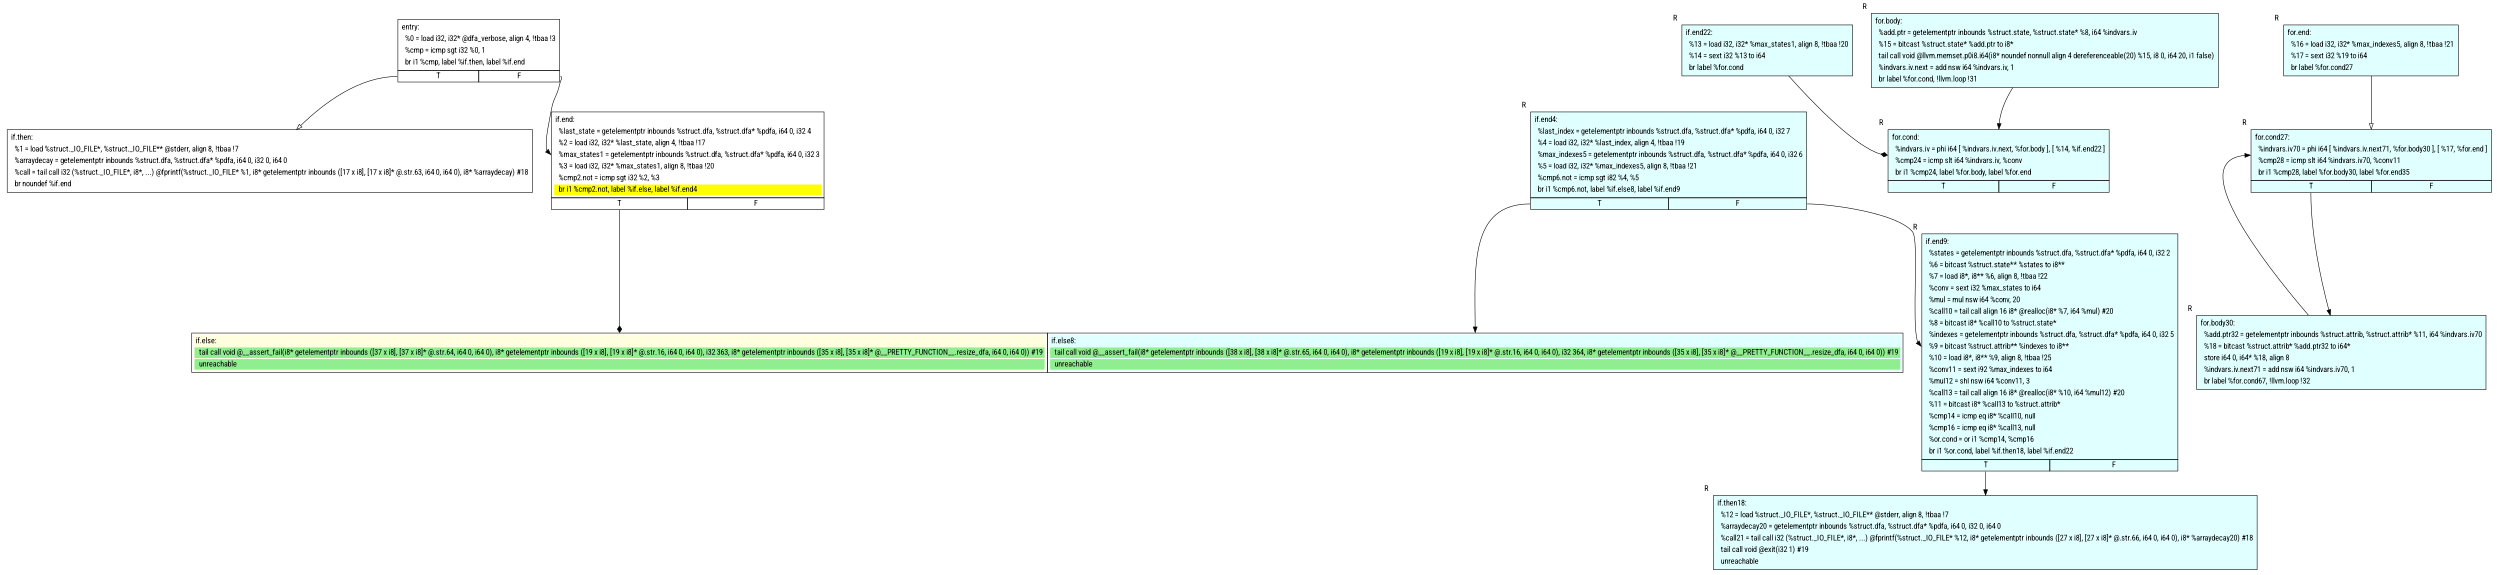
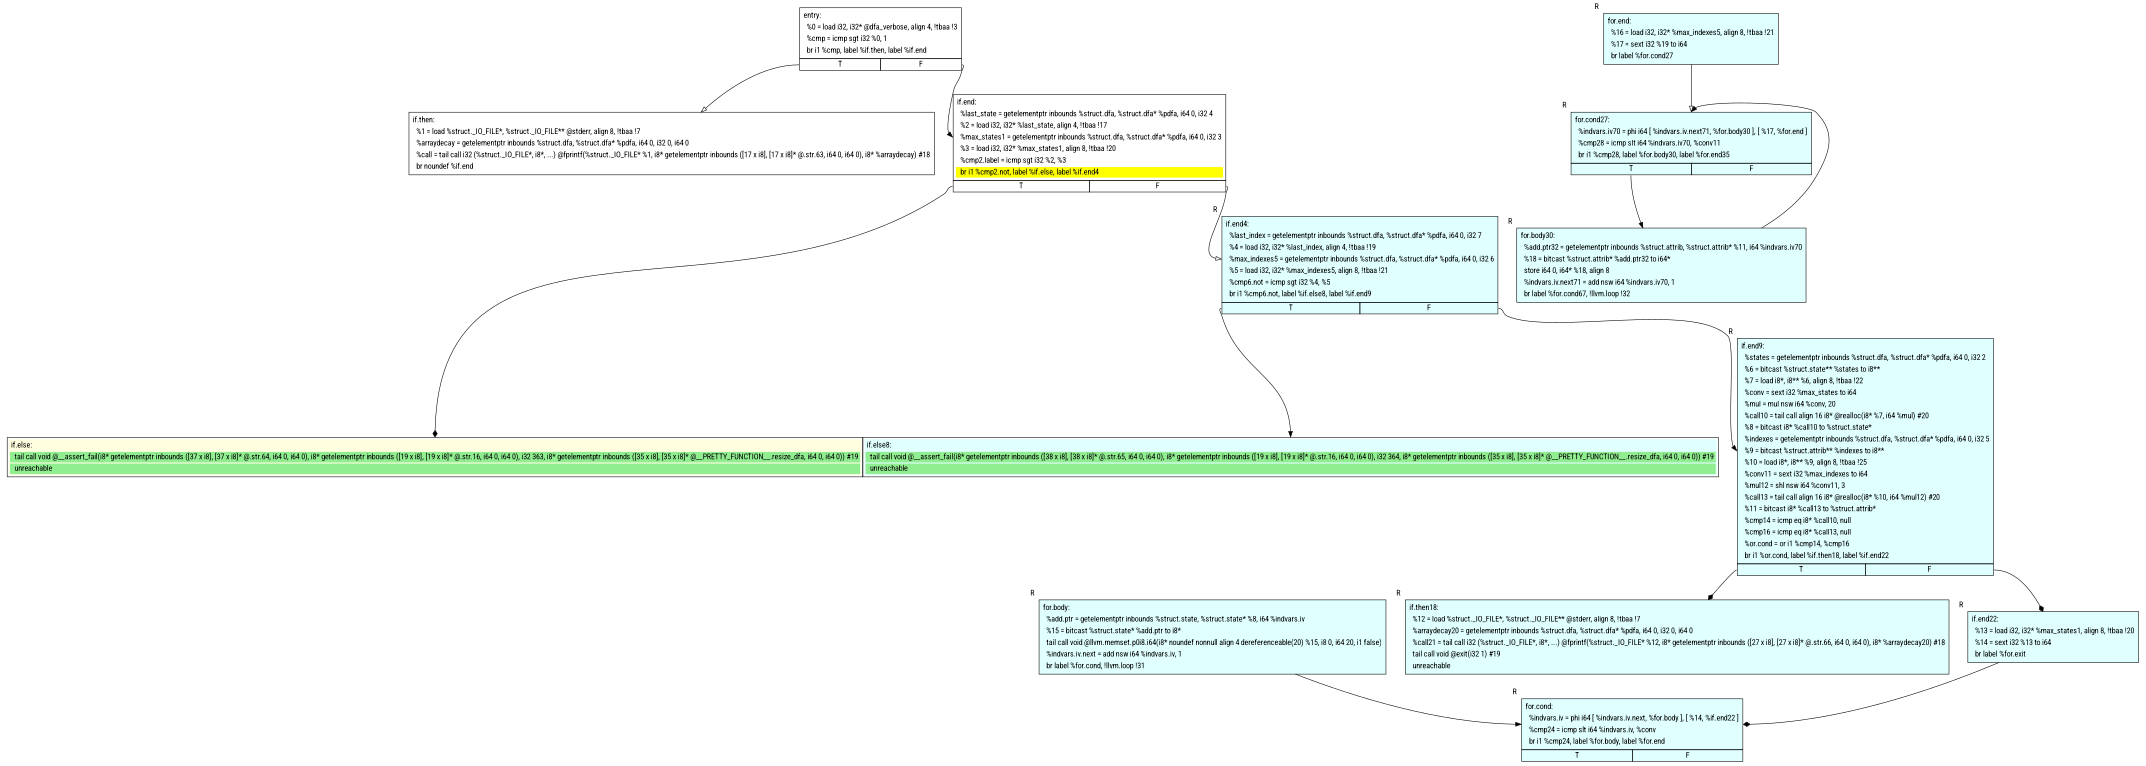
node "if.end22:": text "br label %for.cond" -> "br label %for.exit"
node "if.end:": text "%cmp2.not = icmp sgt i32 %2, %3" -> "%cmp2.label = icmp sgt i32 %2, %3"
node "if.end4:": text "%cmp6.not = icmp sgt i82 %4, %5" -> "%cmp6.not = icmp sgt i32 %4, %5"
edge "if.end:" -> "if.end4:": added
node "if.end9:": text "%conv11 = sext i92 %max_indexes to i64" -> "%conv11 = sext i32 %max_indexes to i64"
edge "if.end9:" -> "if.then18:": arrowhead normal -> diamond
edge "if.end9:" -> "if.end22:": added
